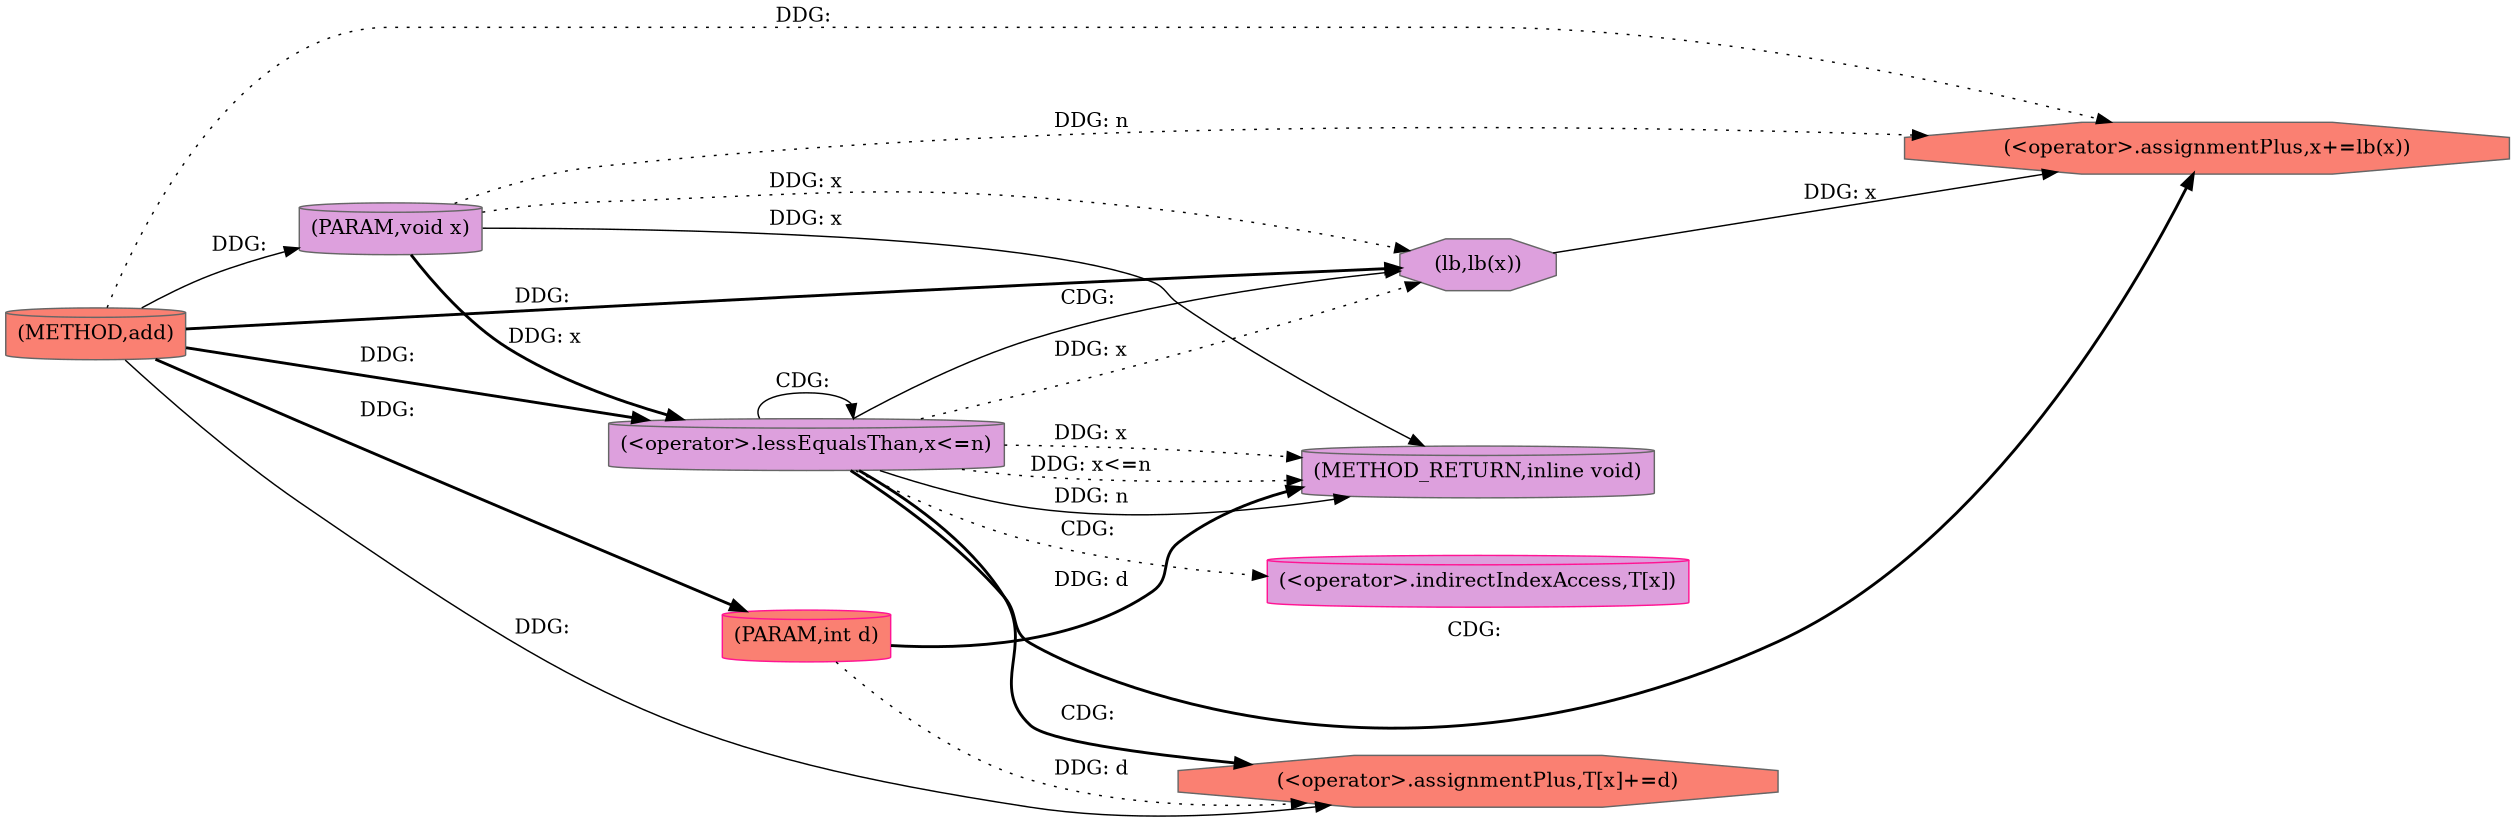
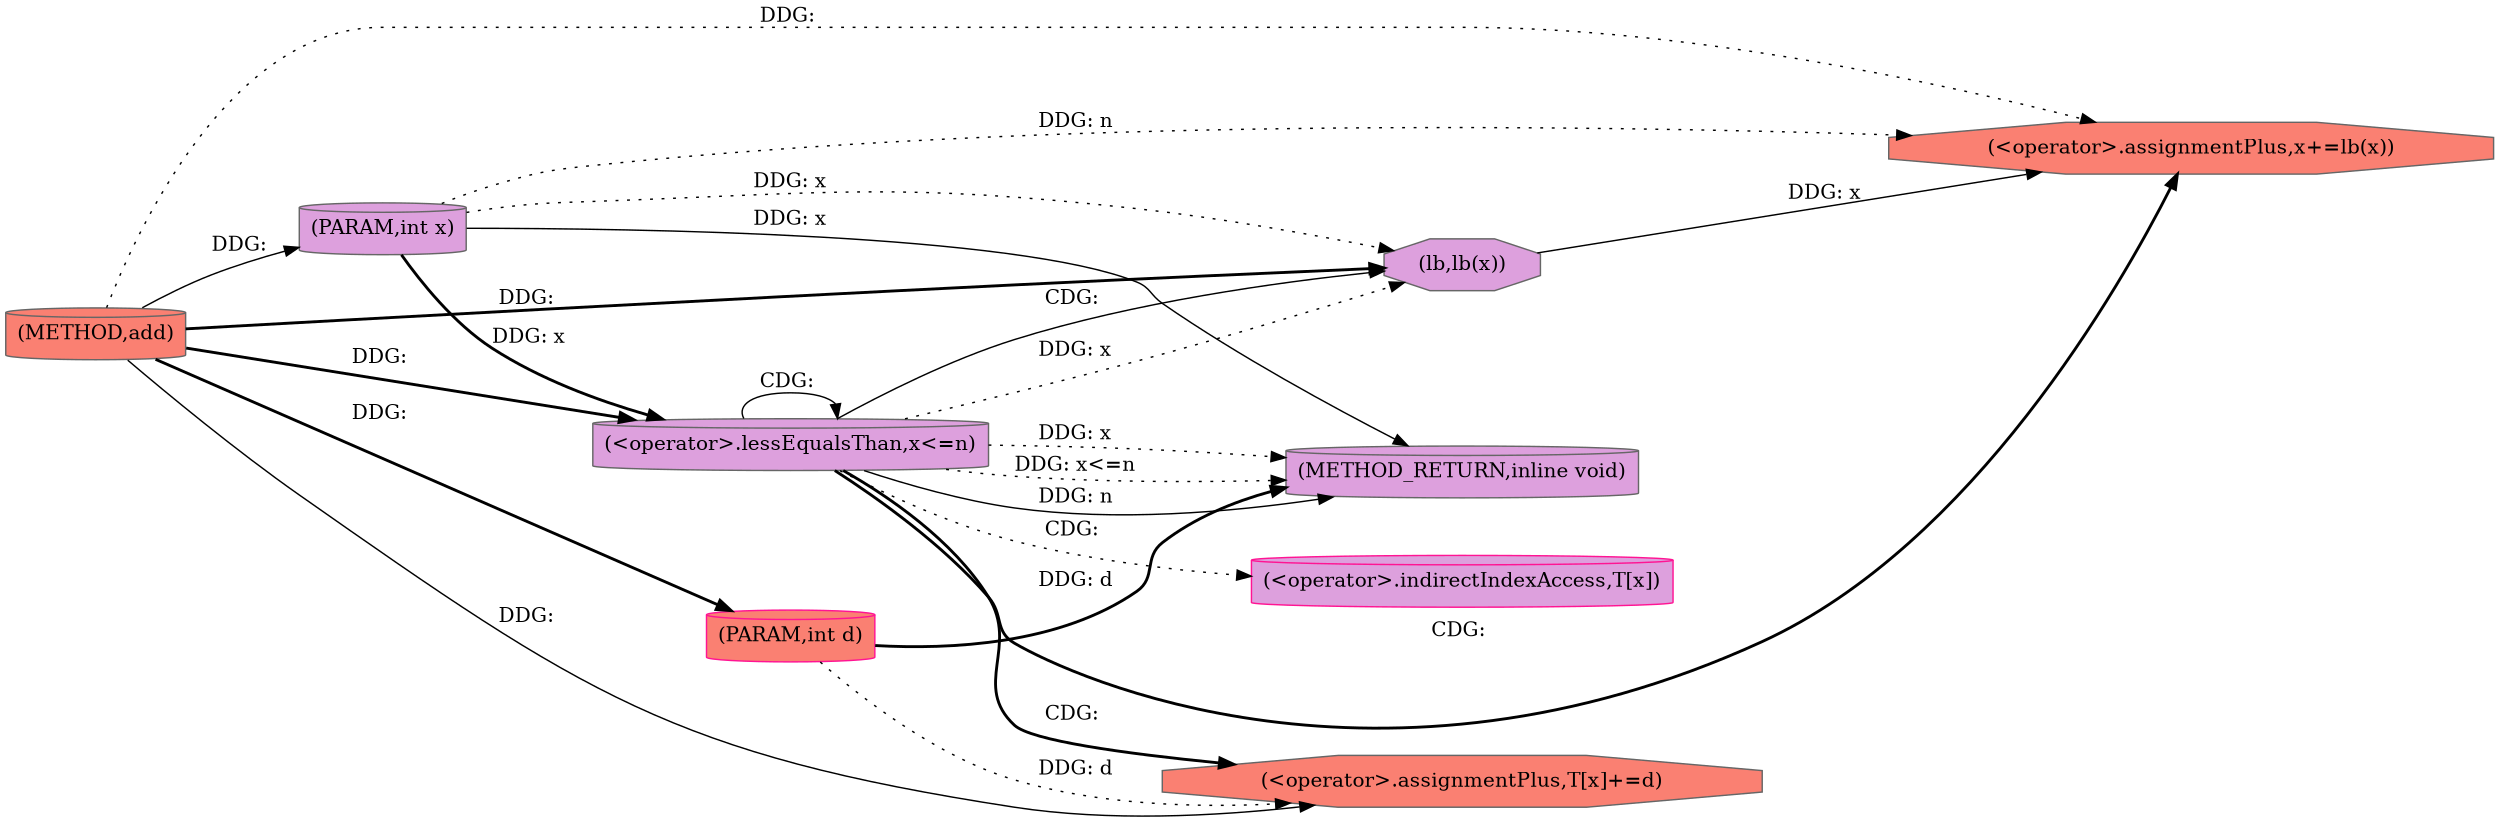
node "(PARAM,void x)": label "(PARAM,void x)" -> "(PARAM,int x)"
